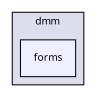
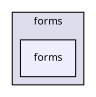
cluster "dmm": label "dmm" -> "forms"
